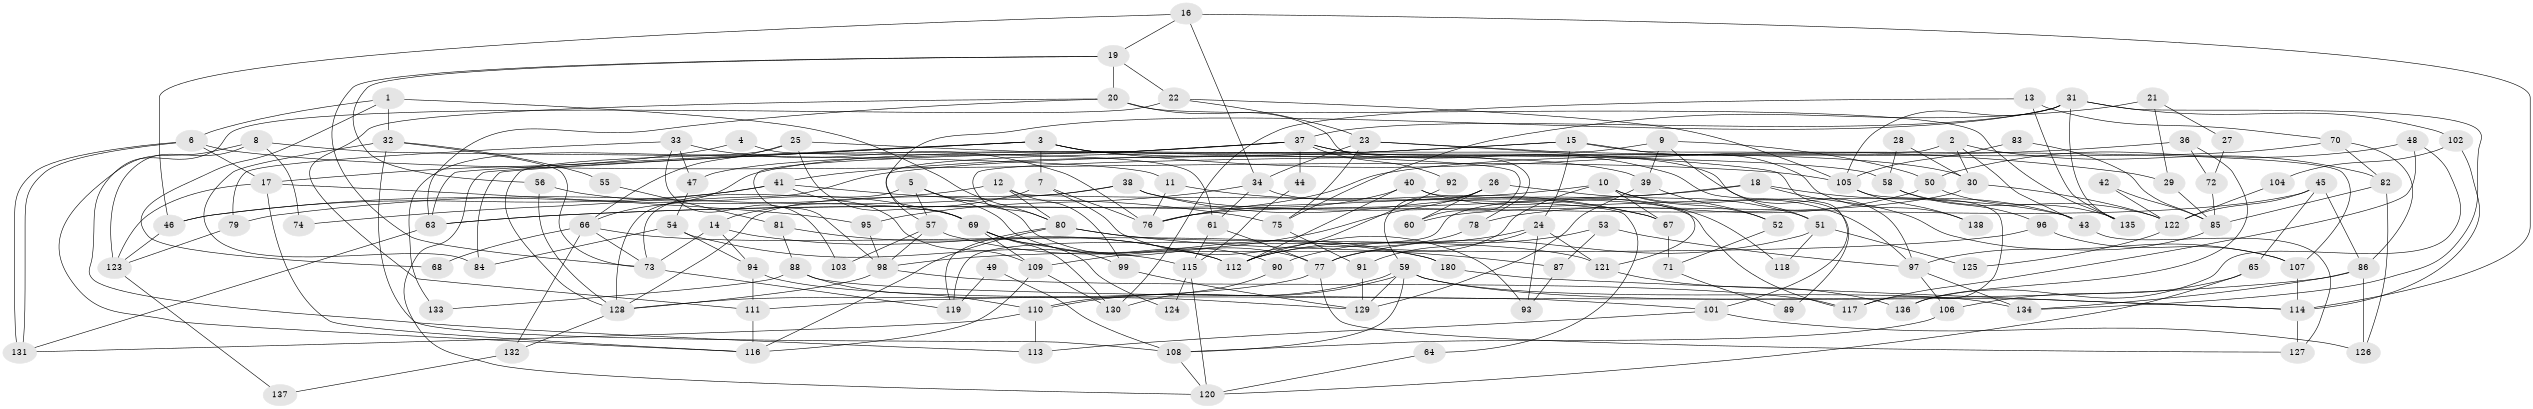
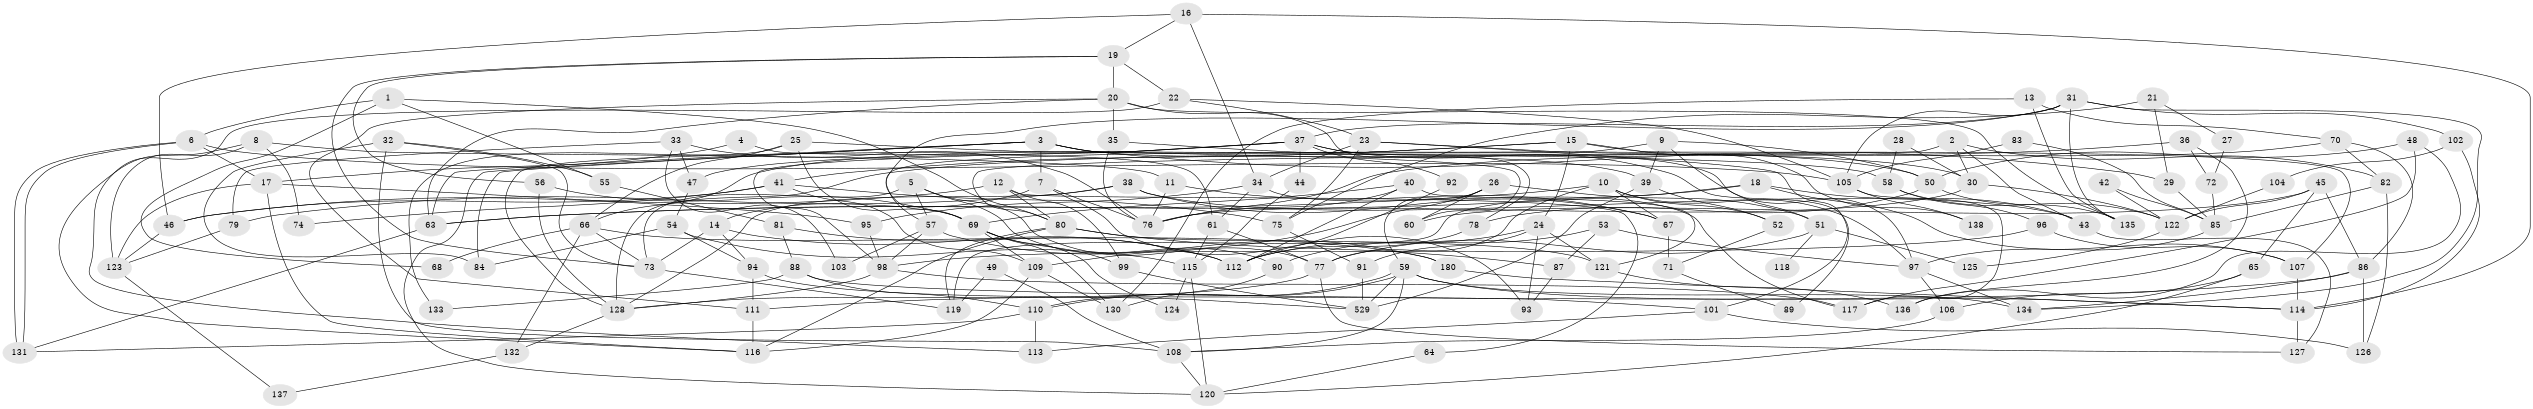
edge "1" -- "32": now "1" -- "55"
node "35": added
edge "40" -- "118": now "40" -- "69"
node "129": label "129" -> "529"
